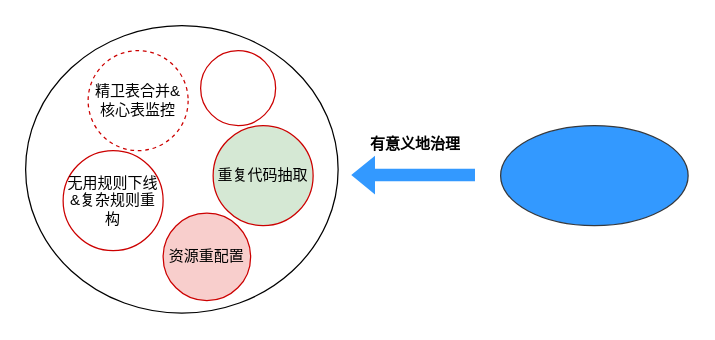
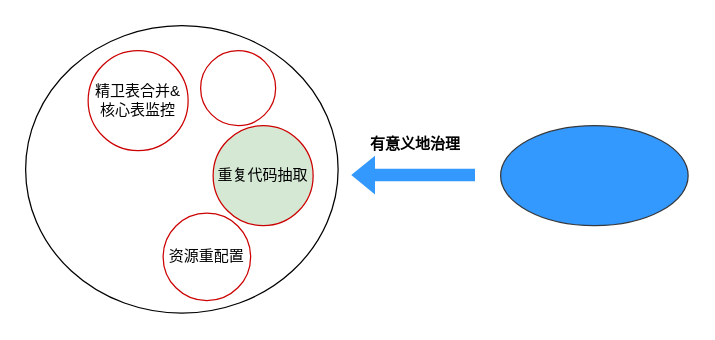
node "精卫表合并&核心表监控": style dashed -> solid
node "无用规则下线&复杂规则重构": removed
node "资源重配置": fillcolor #f8cecc -> #ffffff
